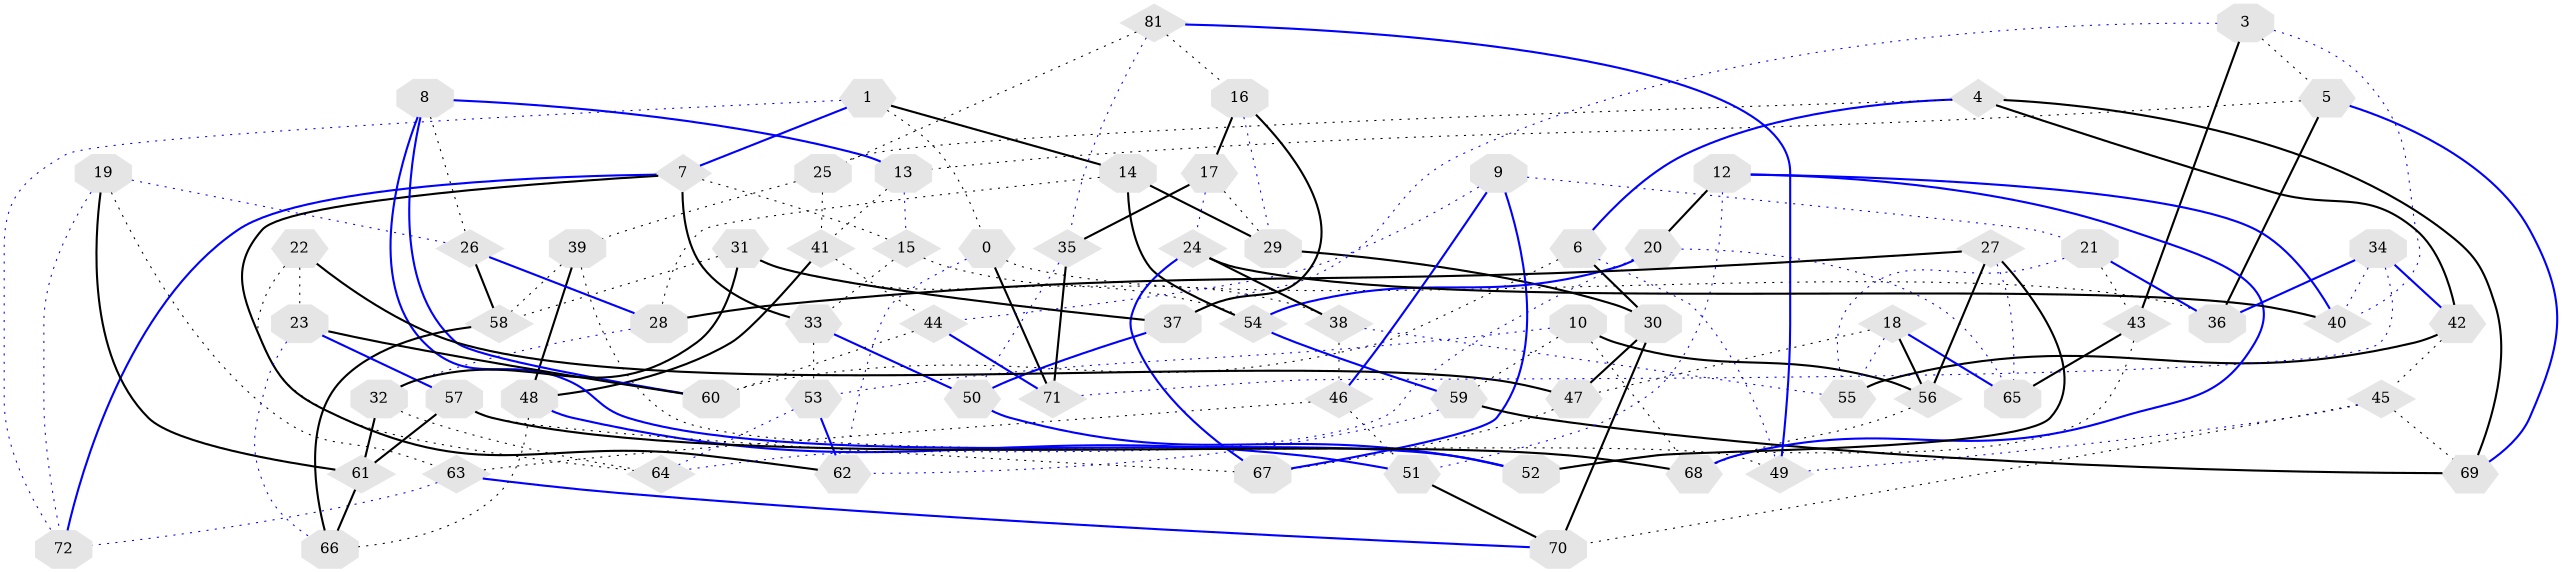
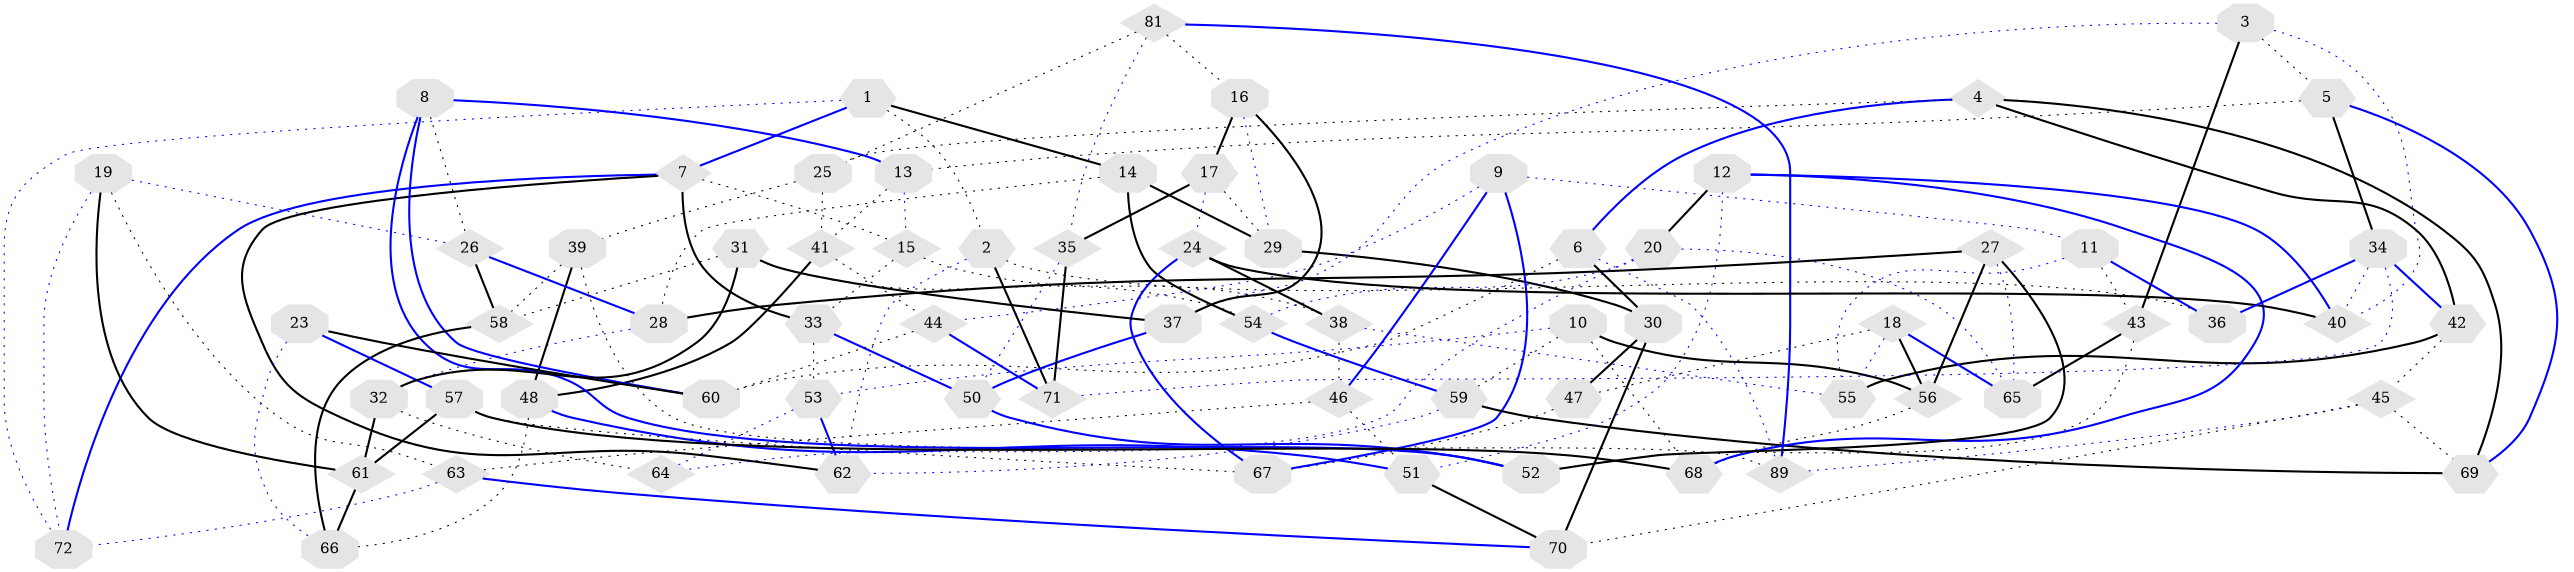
edge "5" -- "36": now "5" -- "34"
node "22": removed
node "0": label "0" -> "2"
node "21": label "21" -> "11"
edge "20" -- "54": style bold -> dotted
node "49": label "49" -> "89"
